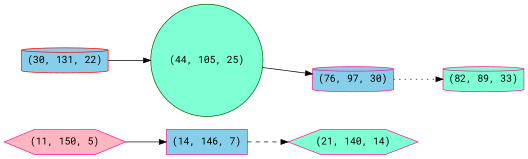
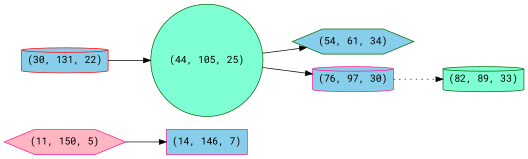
node "(54, 61, 34)": added
node "(82, 89, 33)": color deeppink -> darkgreen
node "(21, 140, 14)": removed
